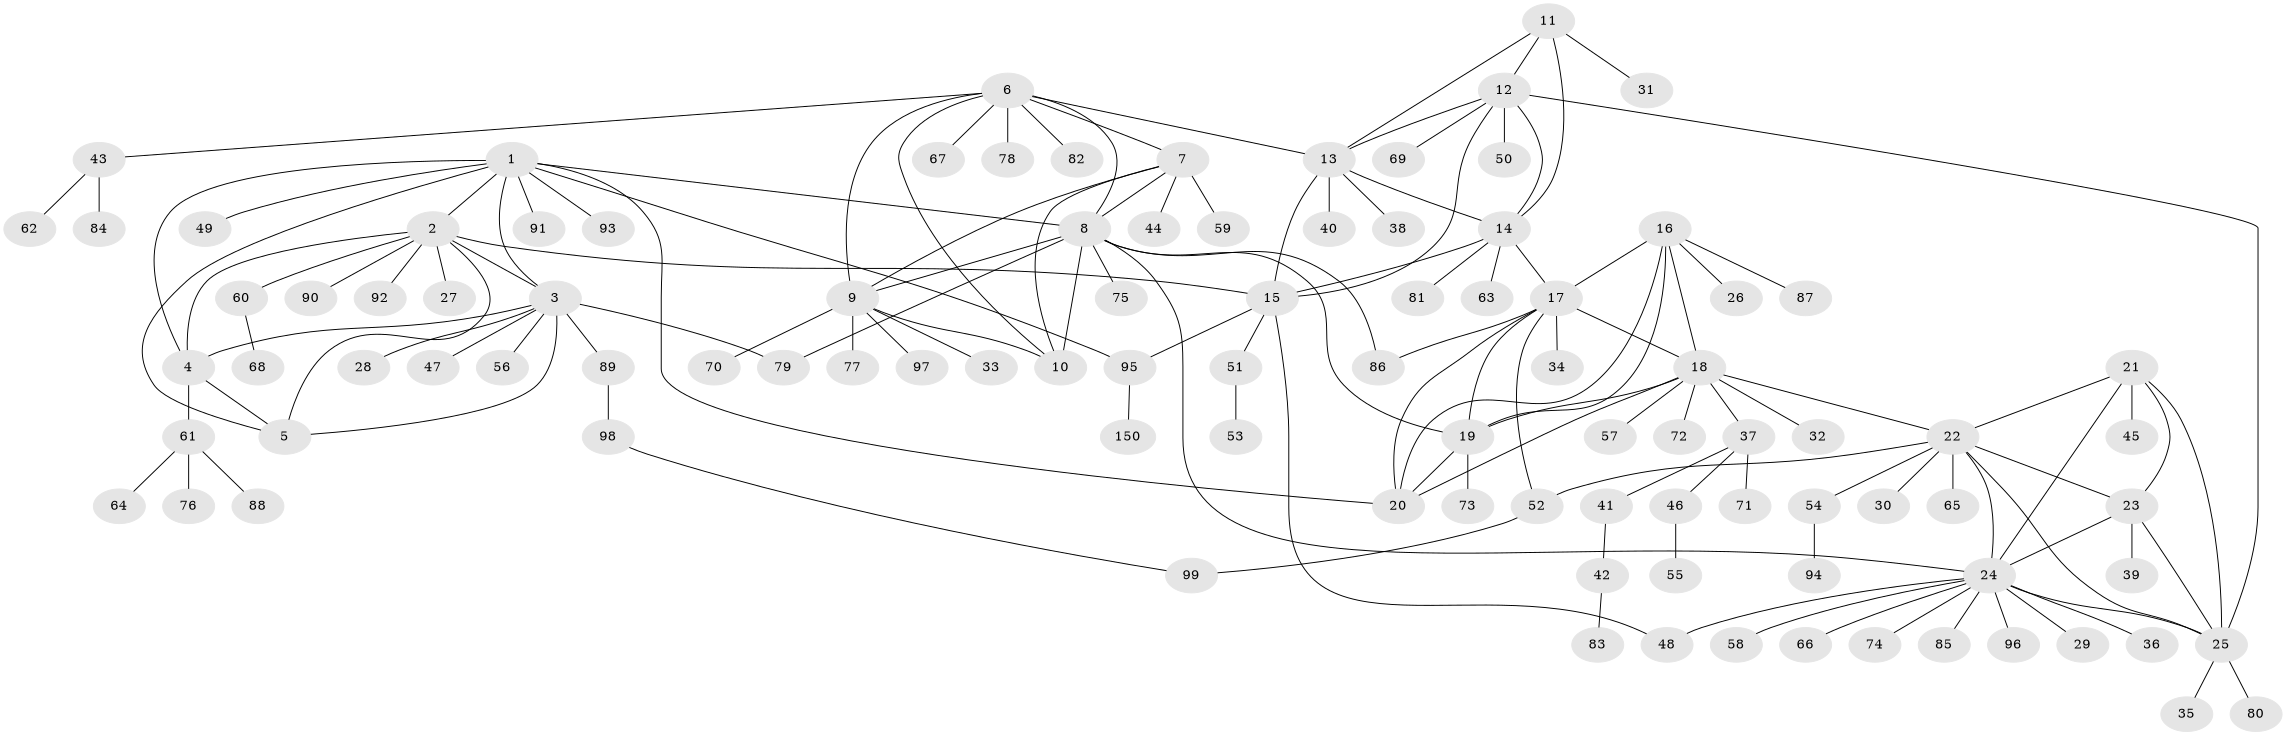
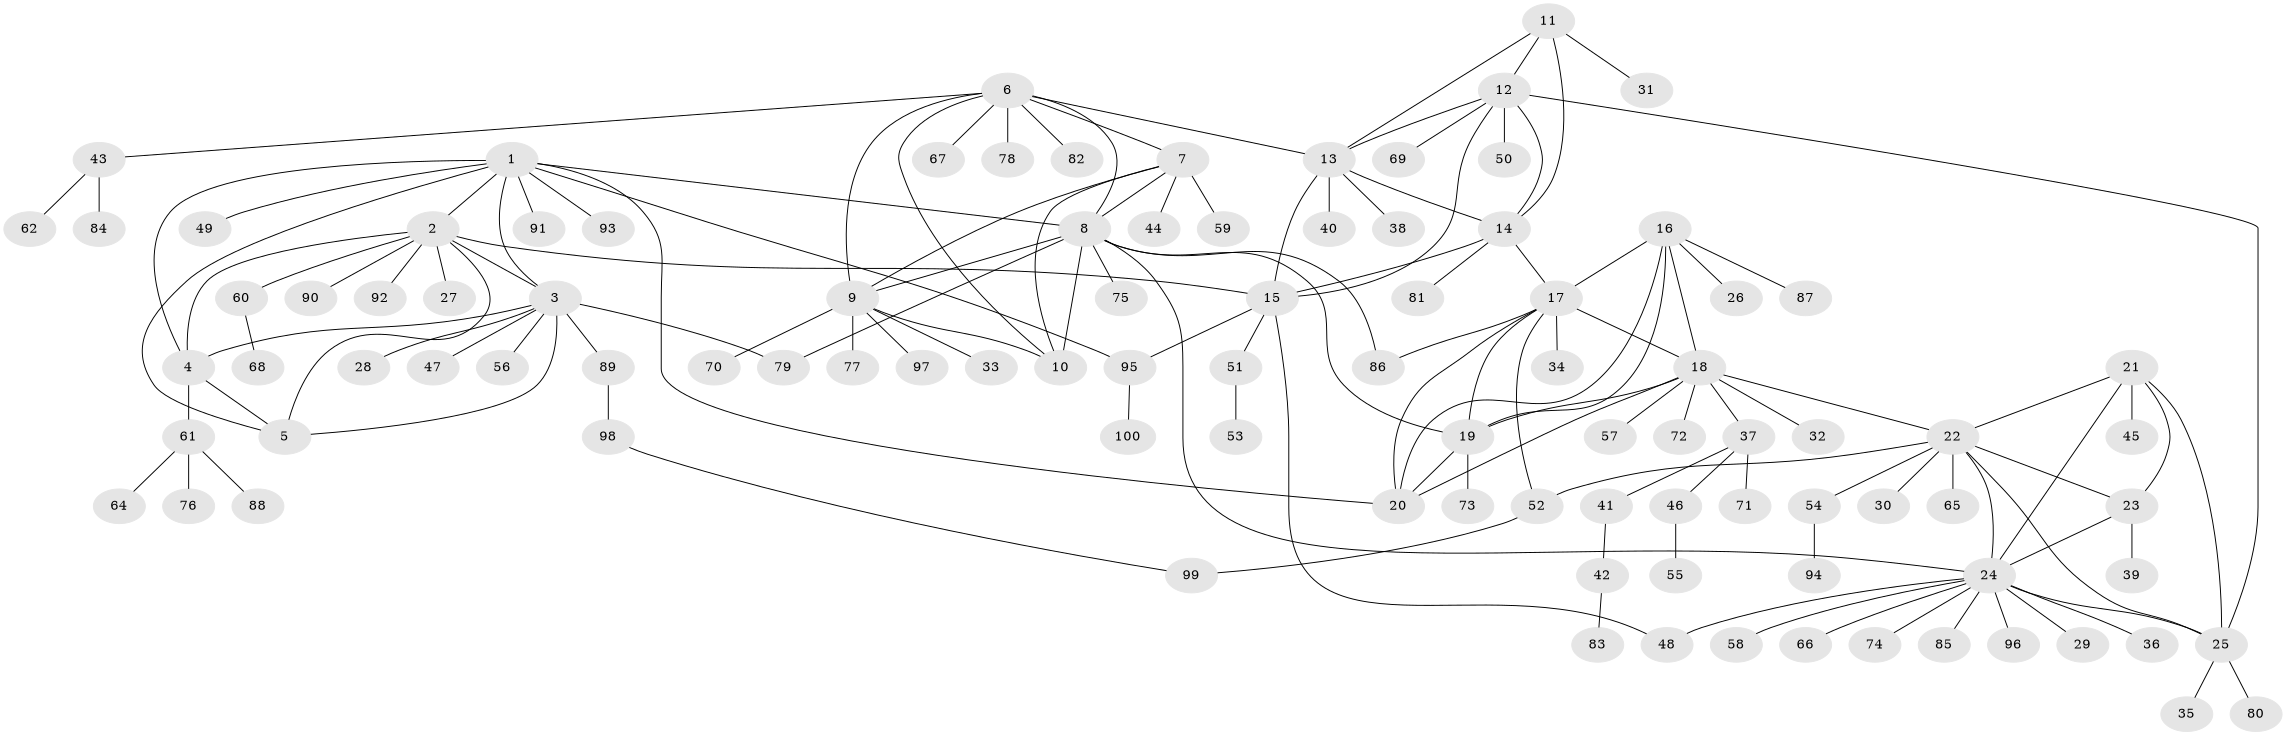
node "63": removed
node "150": label "150" -> "100"
edge "23" -- "25": removed
